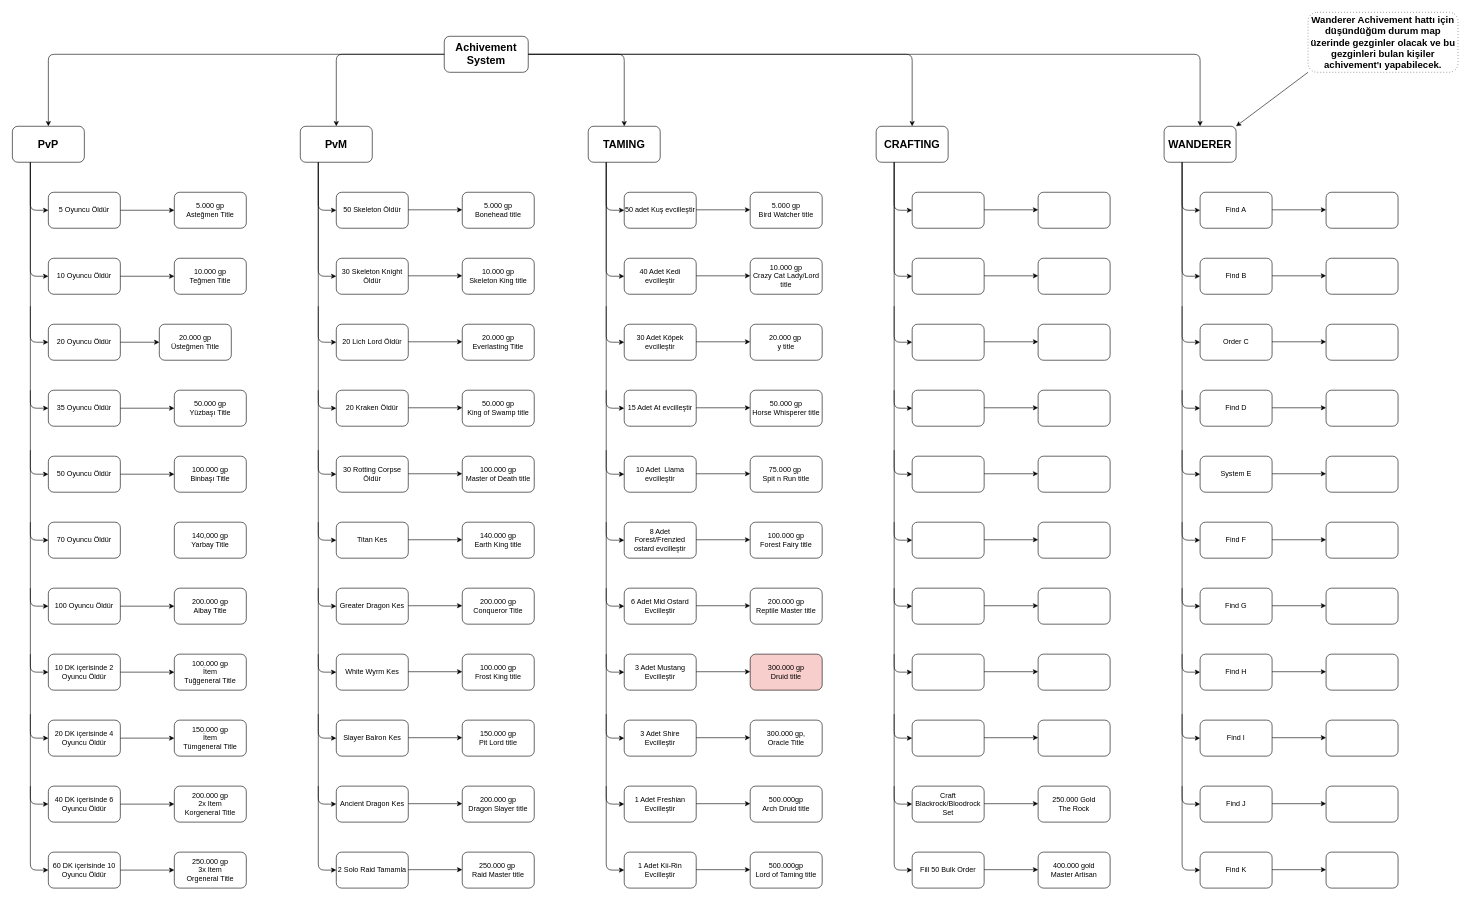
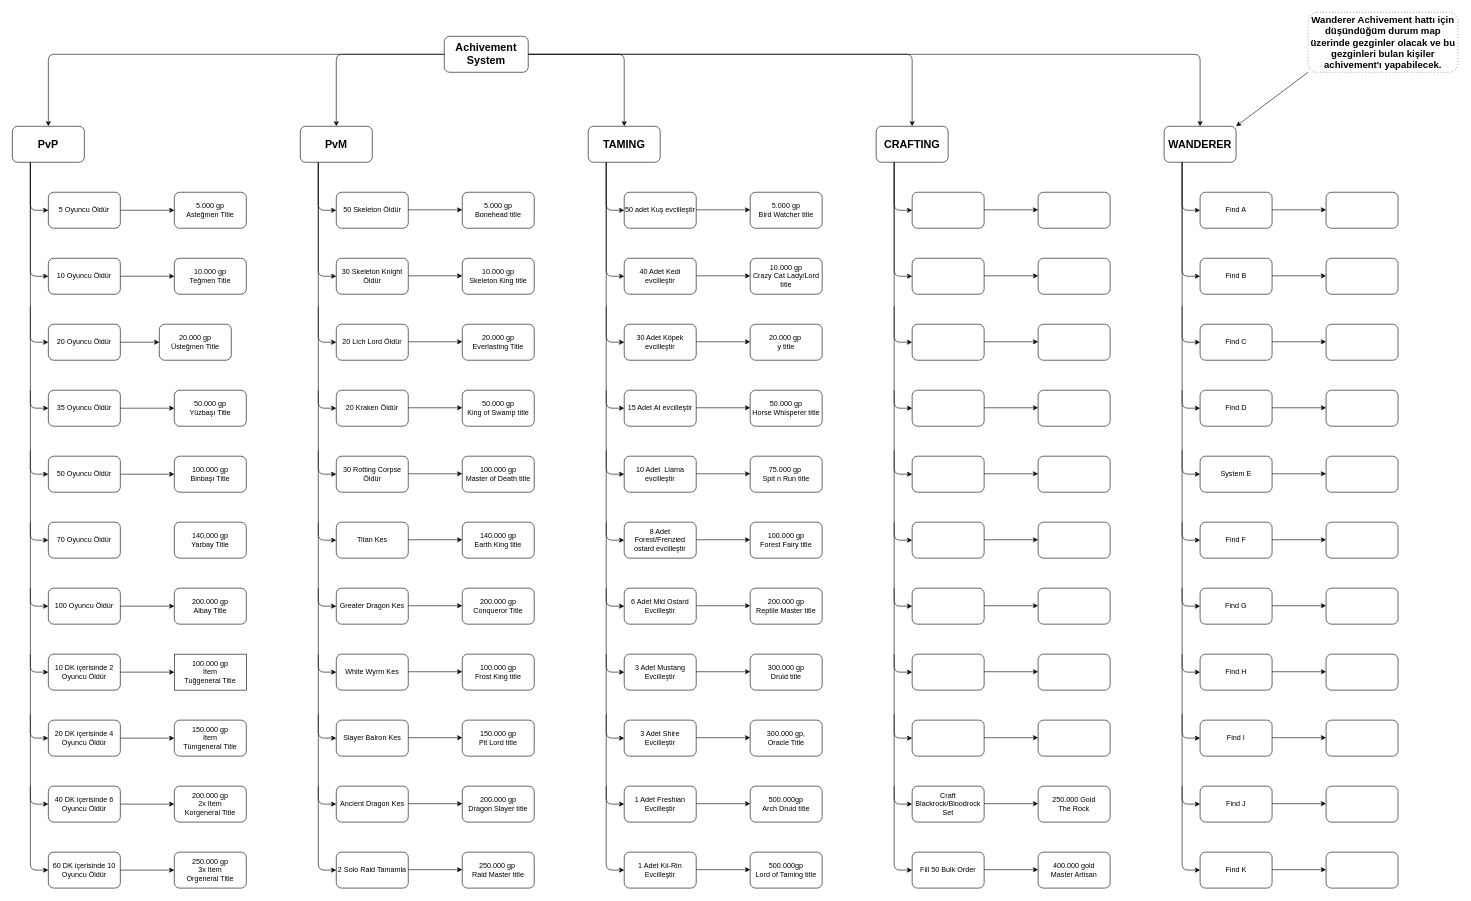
node "Order C": label "Order C" -> "Find C"
node "100.000 gp İtem Tuğgeneral Title": shape rounded rectangle -> rectangle
node "300.000 gp Druid title": fillcolor #f8cecc -> #ffffff
